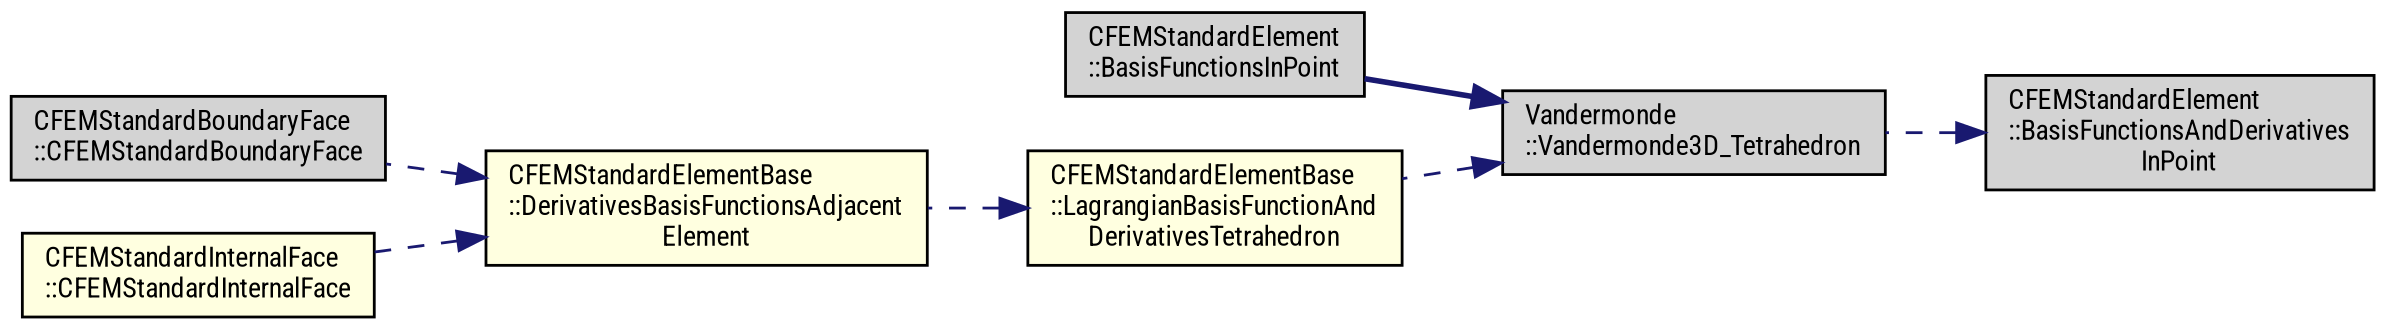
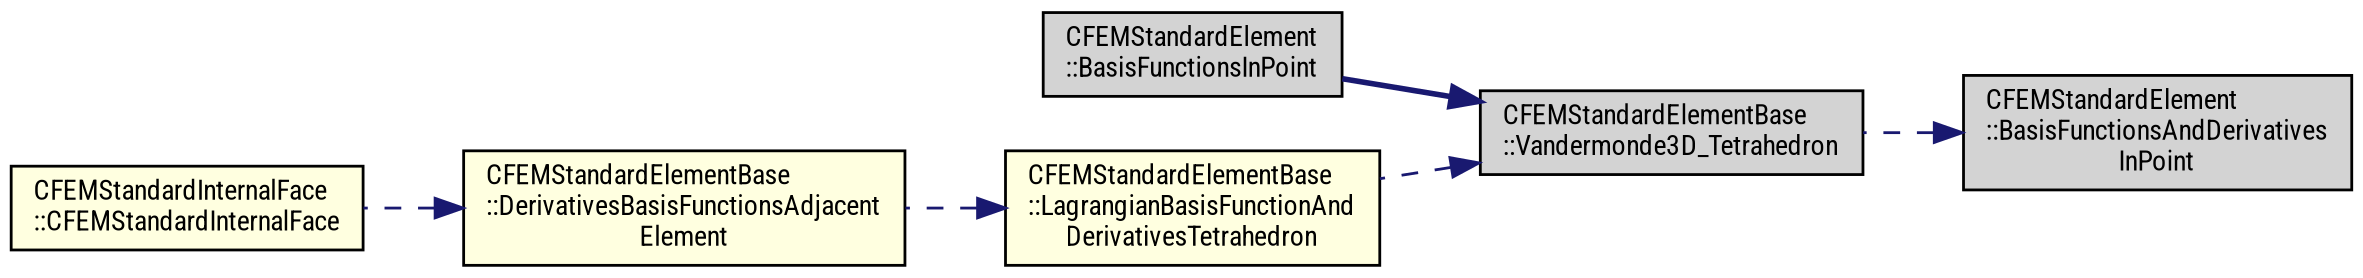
node "Vandermonde ::Vandermonde3D_Tetrahedron": label "Vandermonde ::Vandermonde3D_Tetrahedron" -> "CFEMStandardElementBase ::Vandermonde3D_Tetrahedron"
node "CFEMStandardBoundaryFace ::CFEMStandardBoundaryFace": removed
